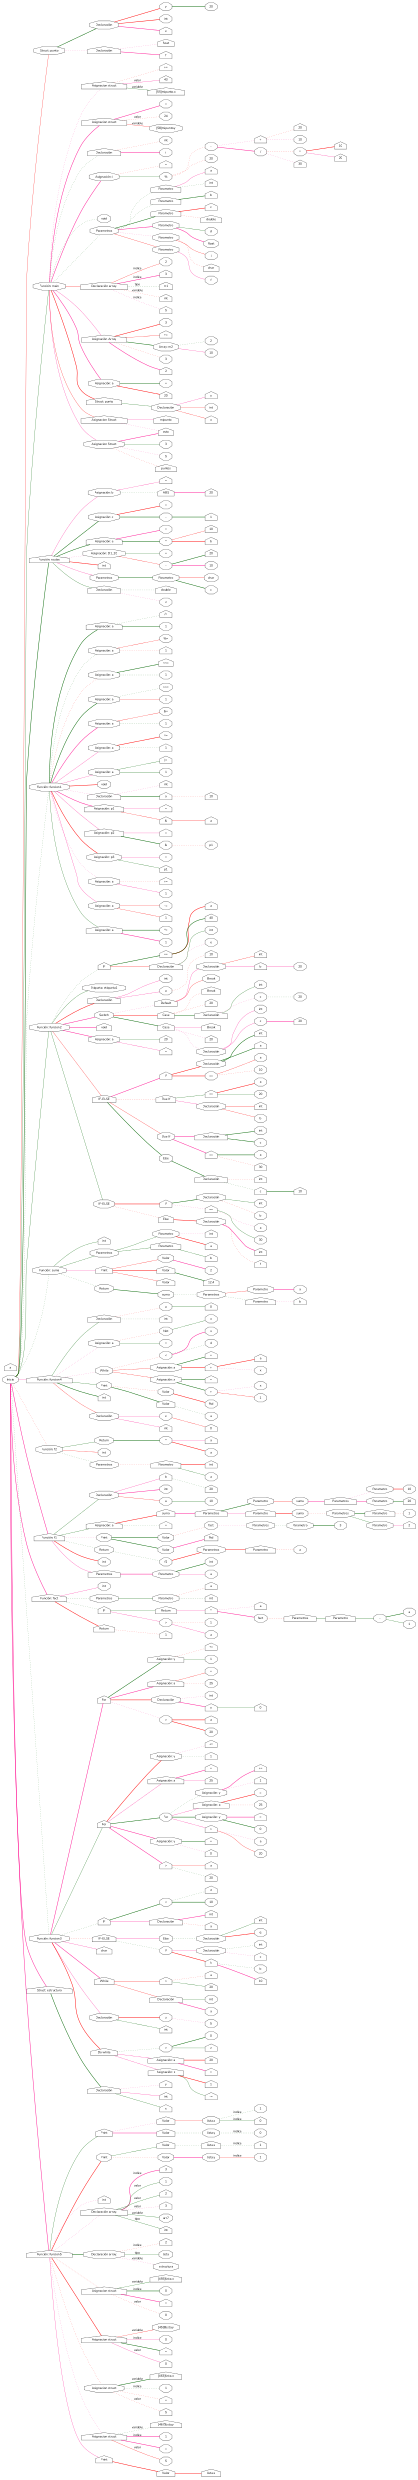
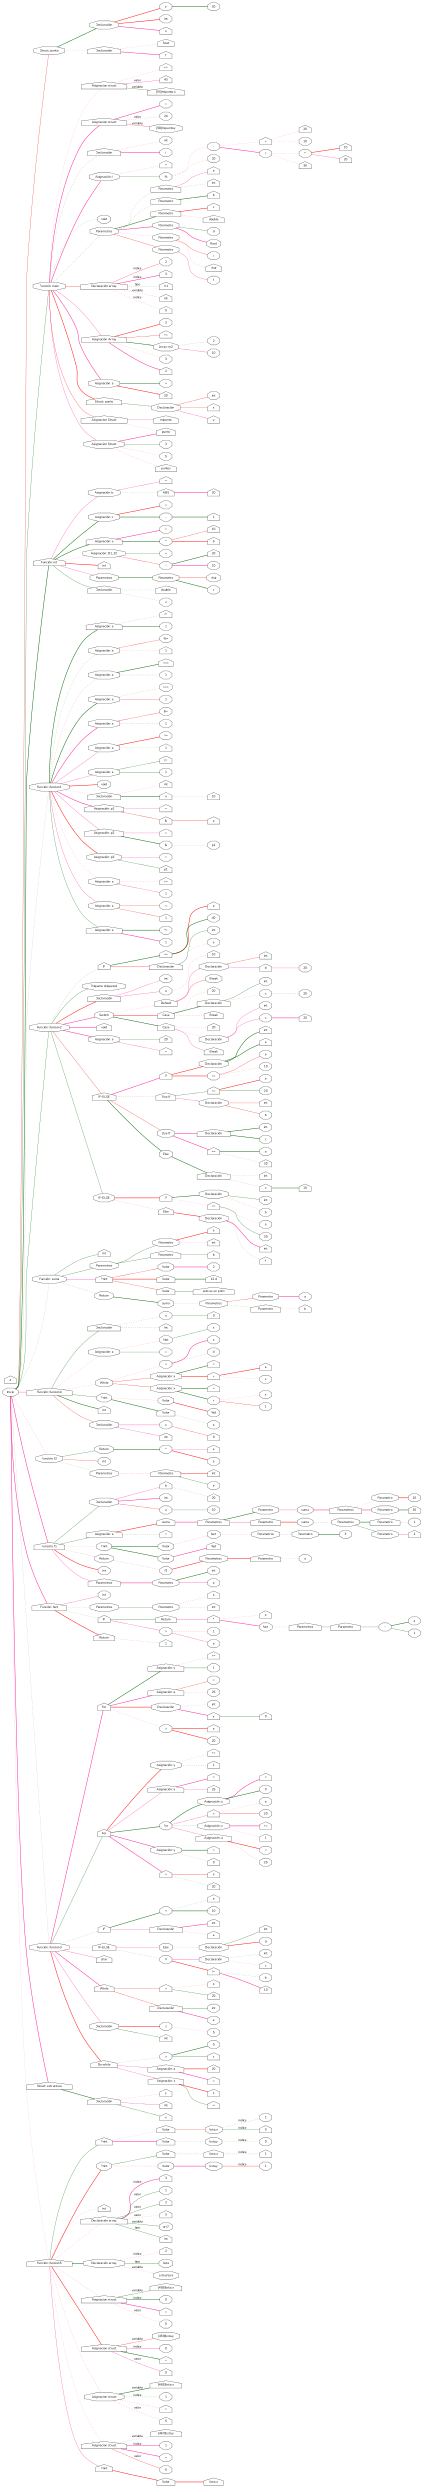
node "esto": label "esto" -> "punto"
node "Función: routes": label "Función: routes" -> "Función: int"
node "40": shape house -> octagon
node "esto es un print": added
edge "Inicio" -- "Función: funcion5": style bold -> dotted
